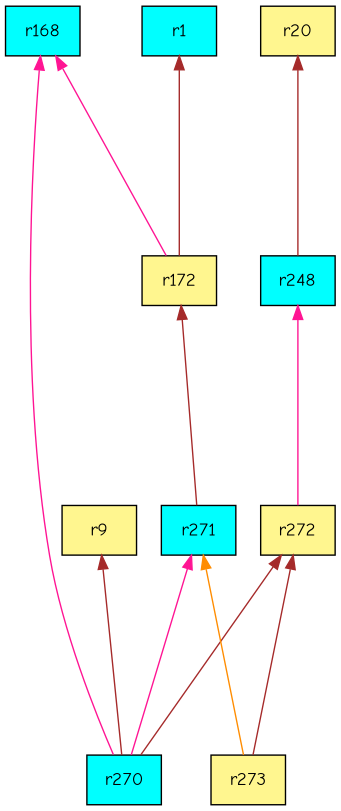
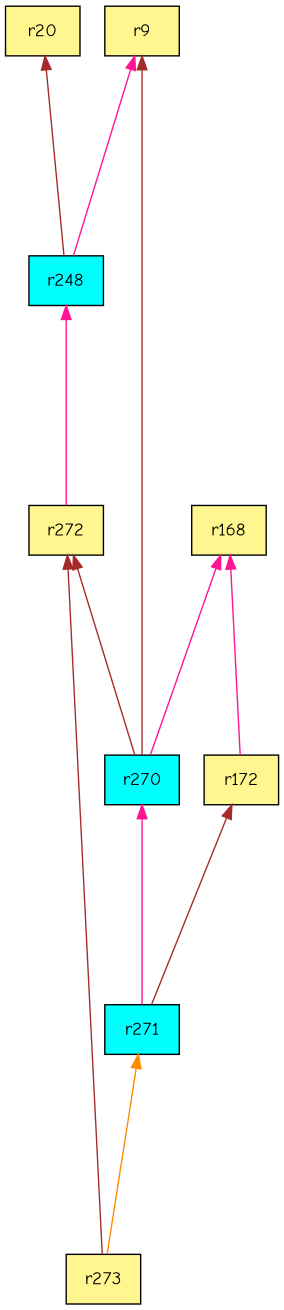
node "r168": fillcolor cyan -> khaki1
node "r1": removed
edge "r248" -> "r9": added
edge "r270" -> "r271": reversed
